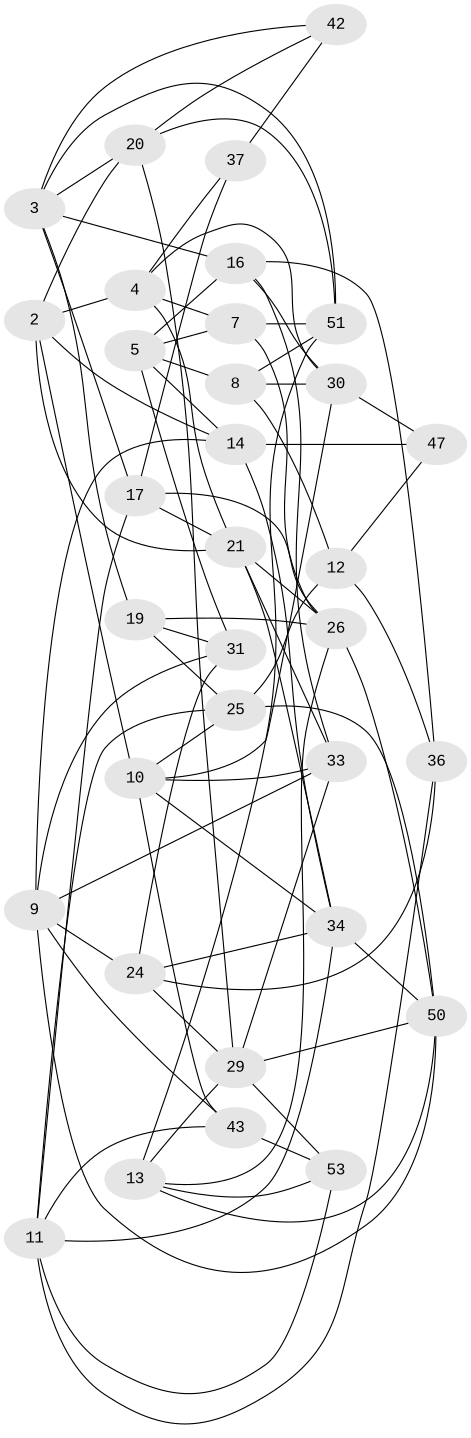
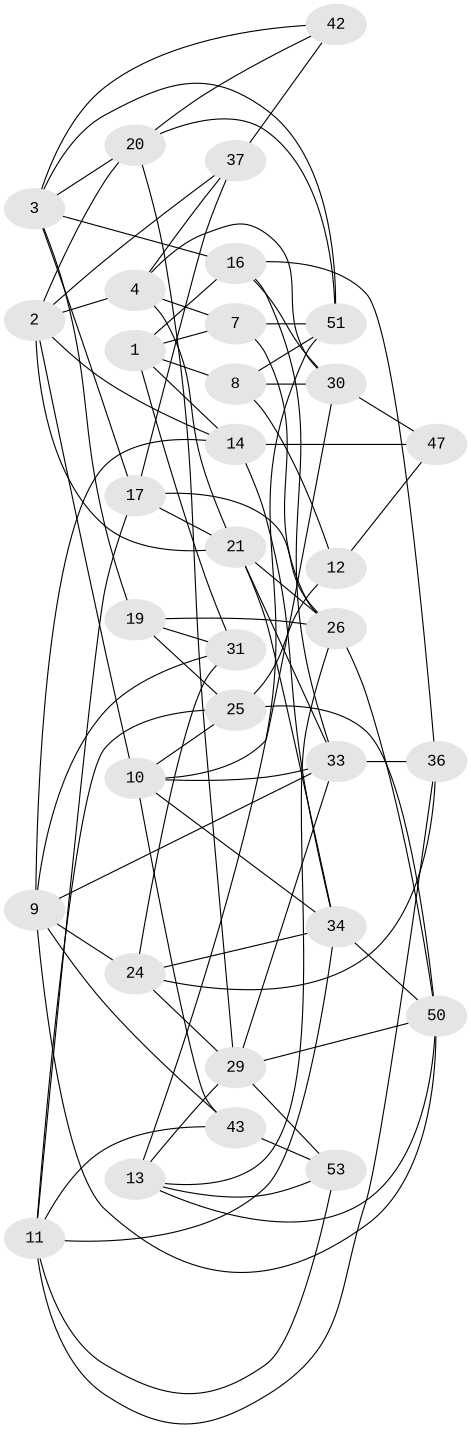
edge "37" -- "2": added
node "5": label "5" -> "1"
edge "12" -- "36": now "33" -- "36"
